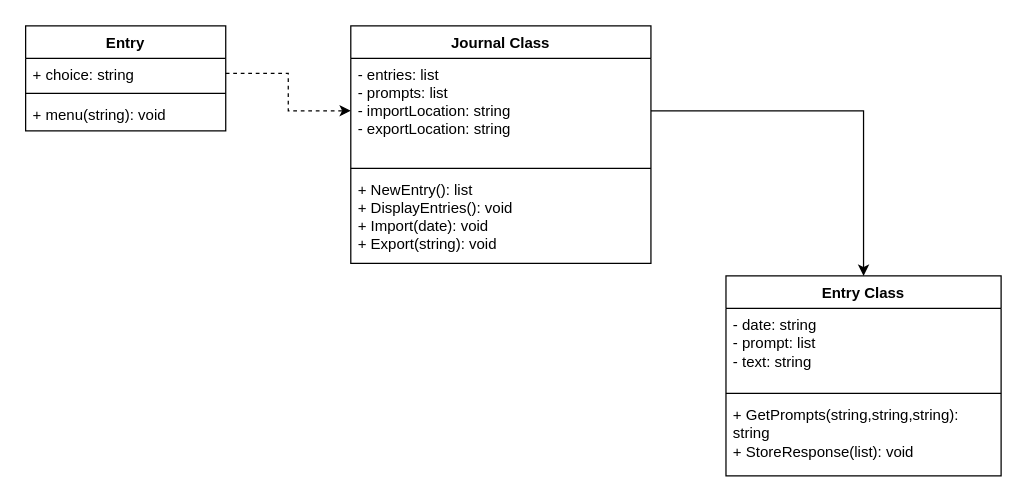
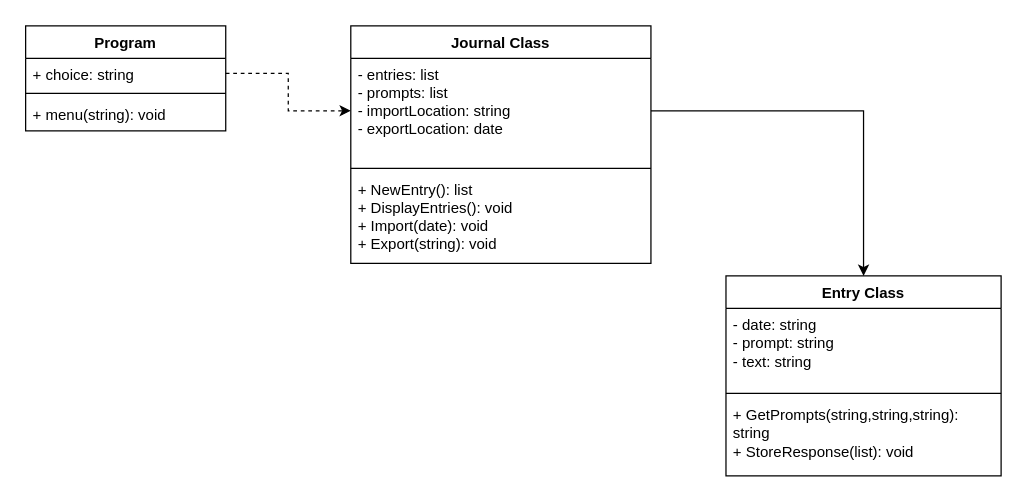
node "Entry": label "Entry" -> "Program"
node "- entries: list - prompts: list - importLocation: string - exportLocation: string": label "- entries: list - prompts: list - importLocation: string - exportLocation: string" -> "- entries: list - prompts: list - importLocation: string - exportLocation: date"
node "- date: string - prompt: list - text: string": label "- date: string - prompt: list - text: string" -> "- date: string - prompt: string - text: string"
